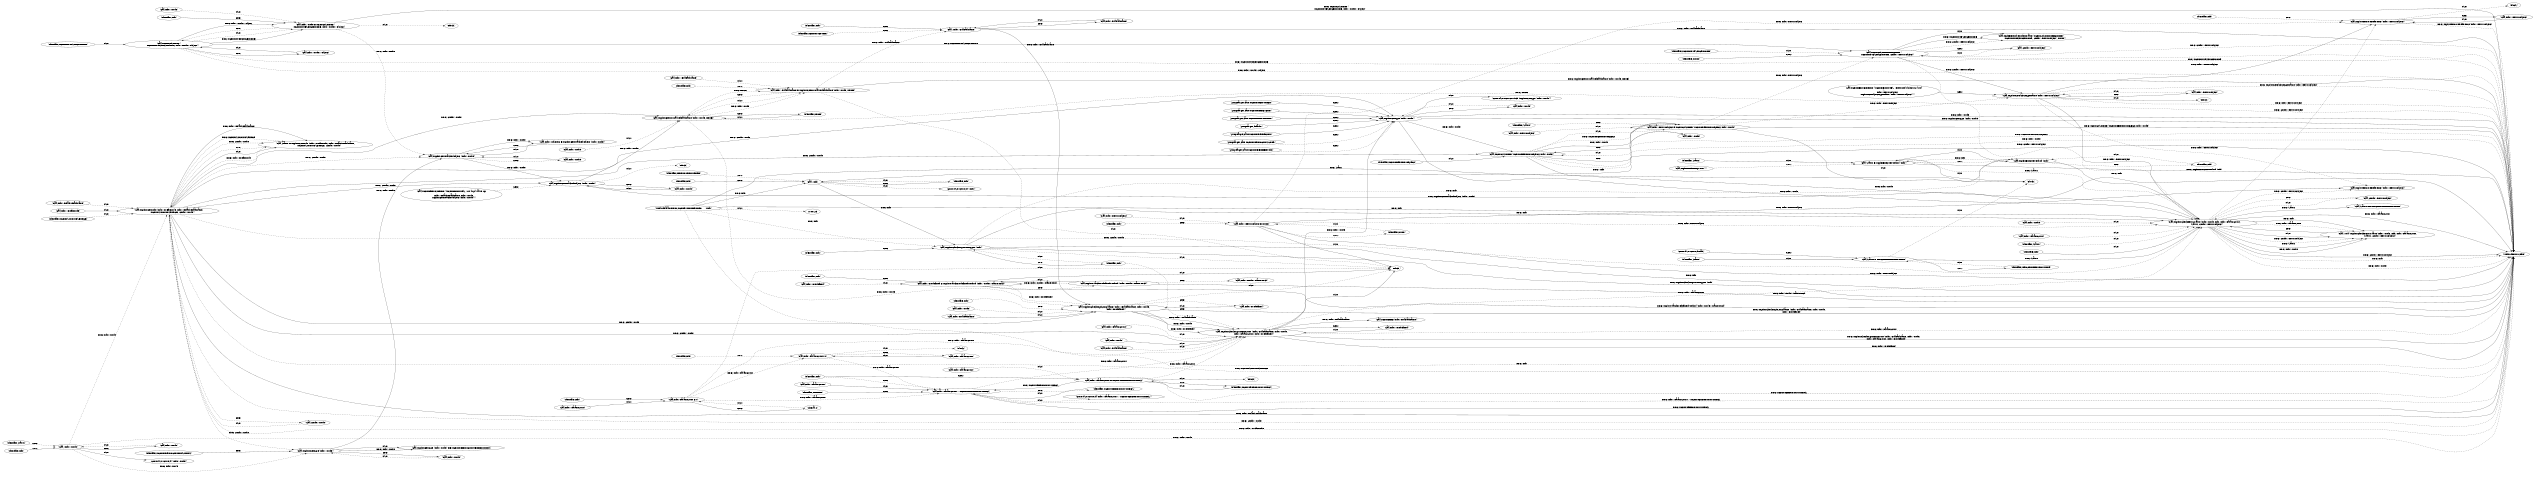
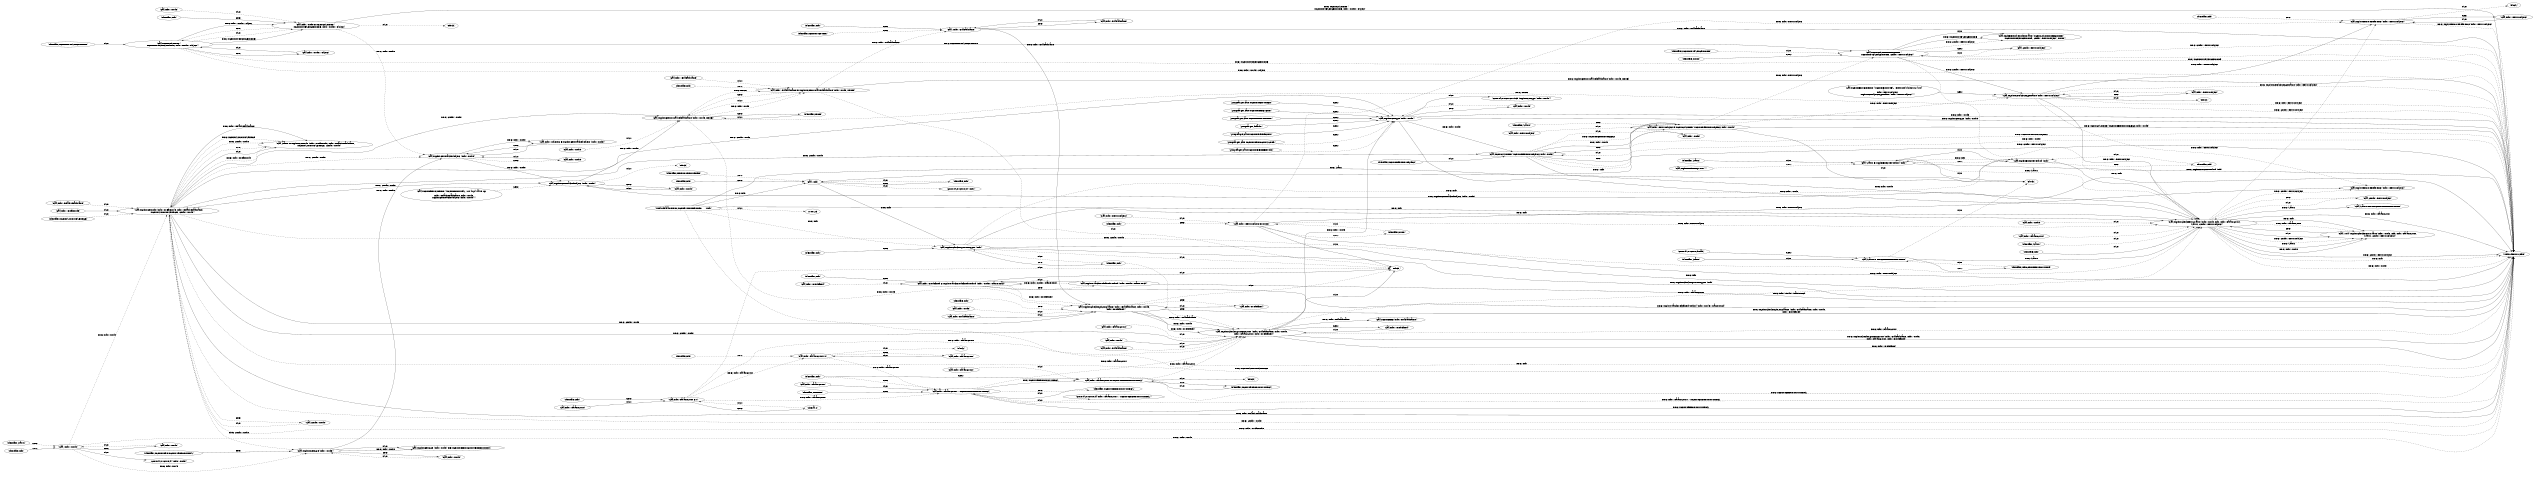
node "(Call,Info->Node->Name.Ascii)": removed
edge "(Call,Info->ParamCount = ACPI_METHOD_NUM_ARGS)" -> "(Call,Info->ParamCount > ACPI_METHOD_NUM_ARGS)": reversed
node "(Identifier,ACPI_TYPE_LOCAL_ALIAS_ALIAS)": label "(Identifier,ACPI_TYPE_LOCAL_ALIAS_ALIAS)" -> "(Identifier,ACPI_TYPE_LOCAL_METHOD_ALIAS)"
